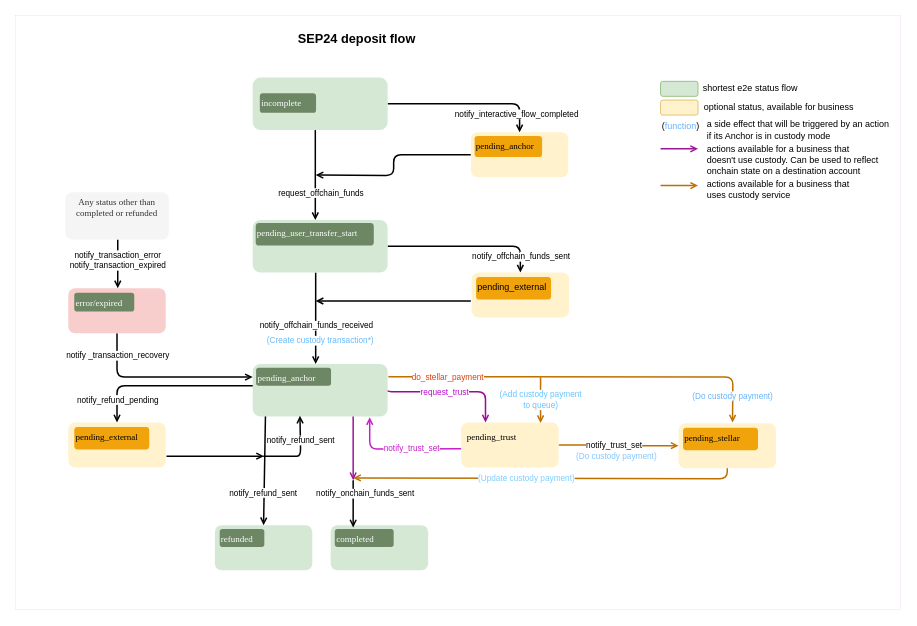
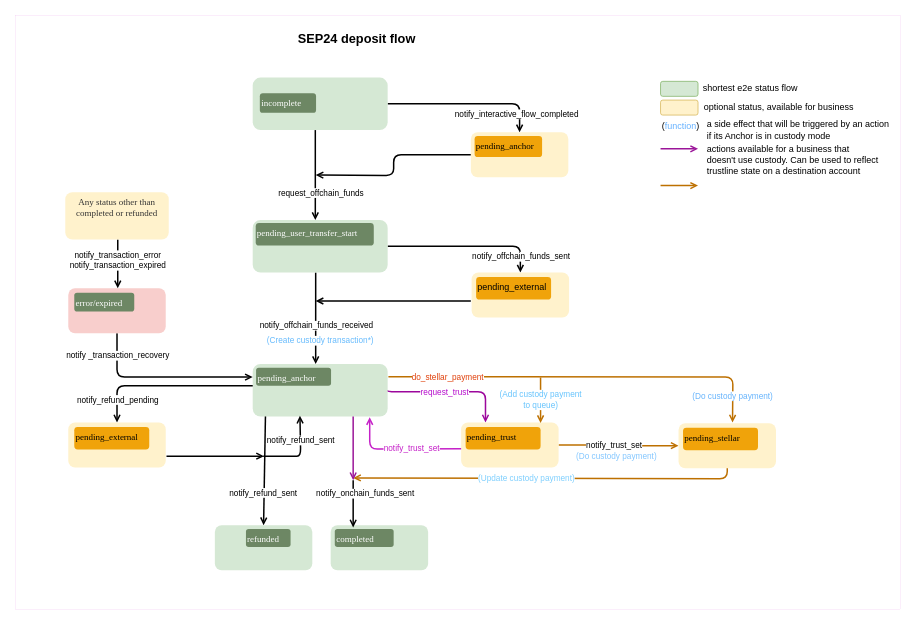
node "actions available for a business thatdoesn't use custody. Can be used to reflect onchain state on a destination account": label "actions available for a business thatdoesn't use custody. Can be used to reflect onchain state on a destination account" -> "actions available for a business thatdoesn't use custody. Can be used to reflect trustline state on a destination account"
node "actions available for a business thatuses custody service": removed
node "Any status other than completed or refunded": fillcolor #f5f5f5 -> #fff2cc
node "pending_trust": fillcolor #fff2cc -> #f0a30a
node "refunded": moved (242, 538) -> (268, 538)
